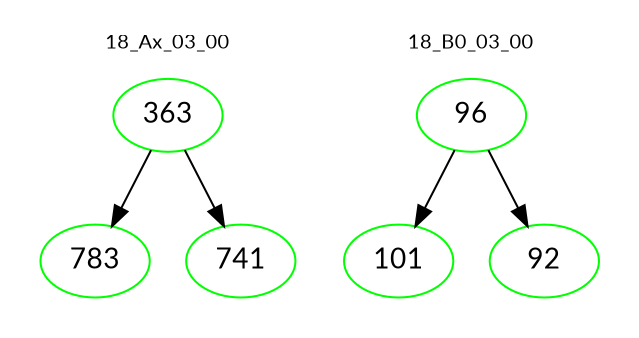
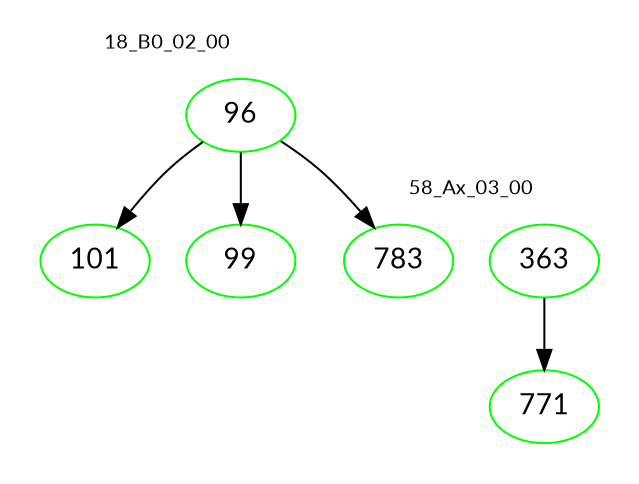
cluster "18_Ax_03_00": label "18_Ax_03_00" -> "58_Ax_03_00"
cluster "18_B0_03_00": label "18_B0_03_00" -> "18_B0_02_00"
edge "363" -> "783": now "96" -> "783"
node "741": label "741" -> "771"
node "92": label "92" -> "99"
